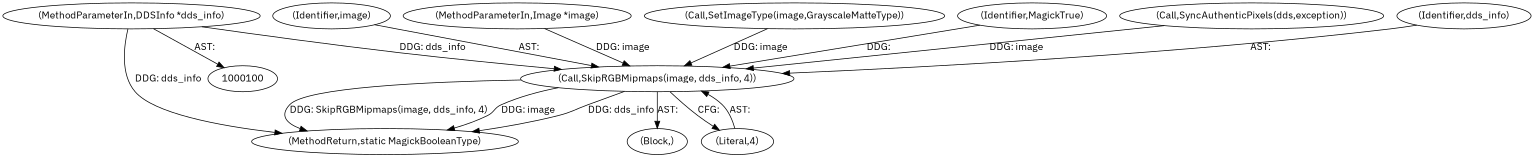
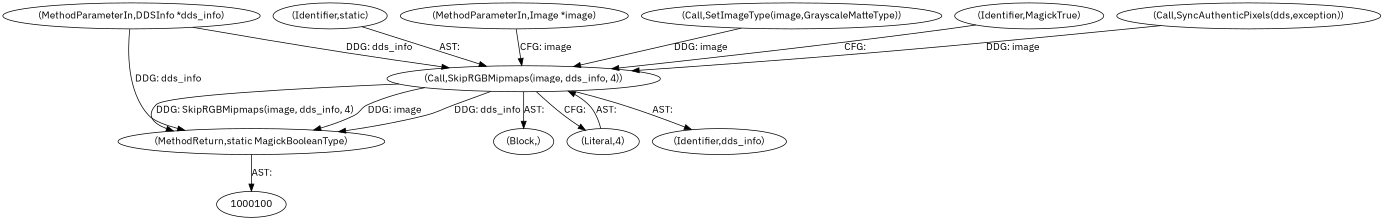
node "(Identifier,image)": label "(Identifier,image)" -> "(Identifier,static)"
edge "(MethodParameterIn,DDSInfo *dds_info)" -> "1000100": now "(MethodReturn,static MagickBooleanType)" -> "1000100"
edge "(MethodParameterIn,Image *image)" -> "(Call,SkipRGBMipmaps(image, dds_info, 4))": label "DDG: image" -> "CFG: image"
edge "(Identifier,MagickTrue)" -> "(Call,SkipRGBMipmaps(image, dds_info, 4))": label "DDG: " -> "CFG: "
edge "(Identifier,dds_info)" -> "(Call,SkipRGBMipmaps(image, dds_info, 4))": reversed
